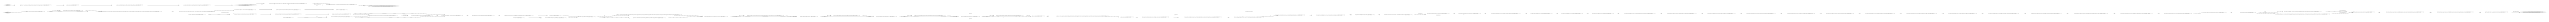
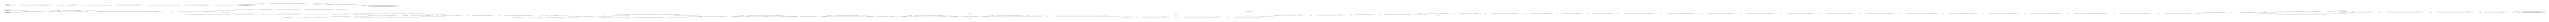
node "prepare['1', '0', '0']": added
